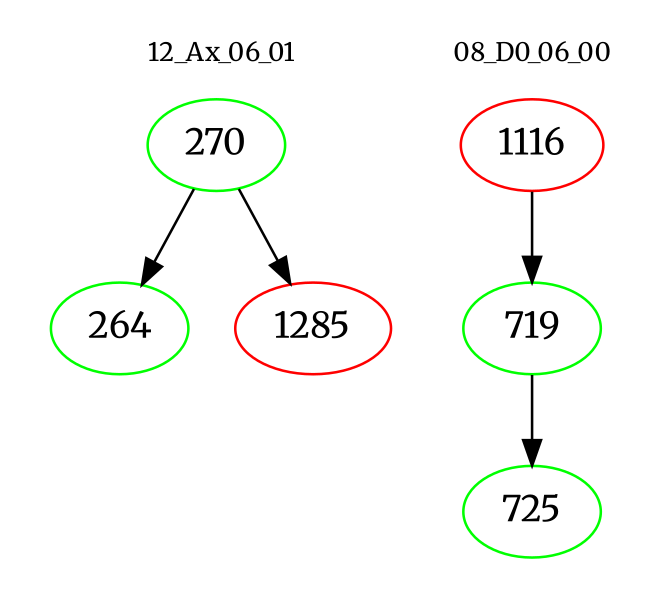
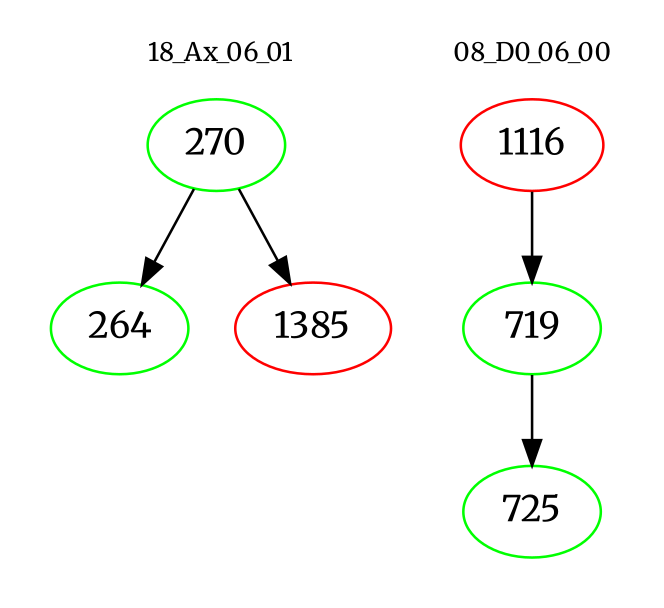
cluster "12_Ax_06_01": label "12_Ax_06_01" -> "18_Ax_06_01"
node "1285": label "1285" -> "1385"
